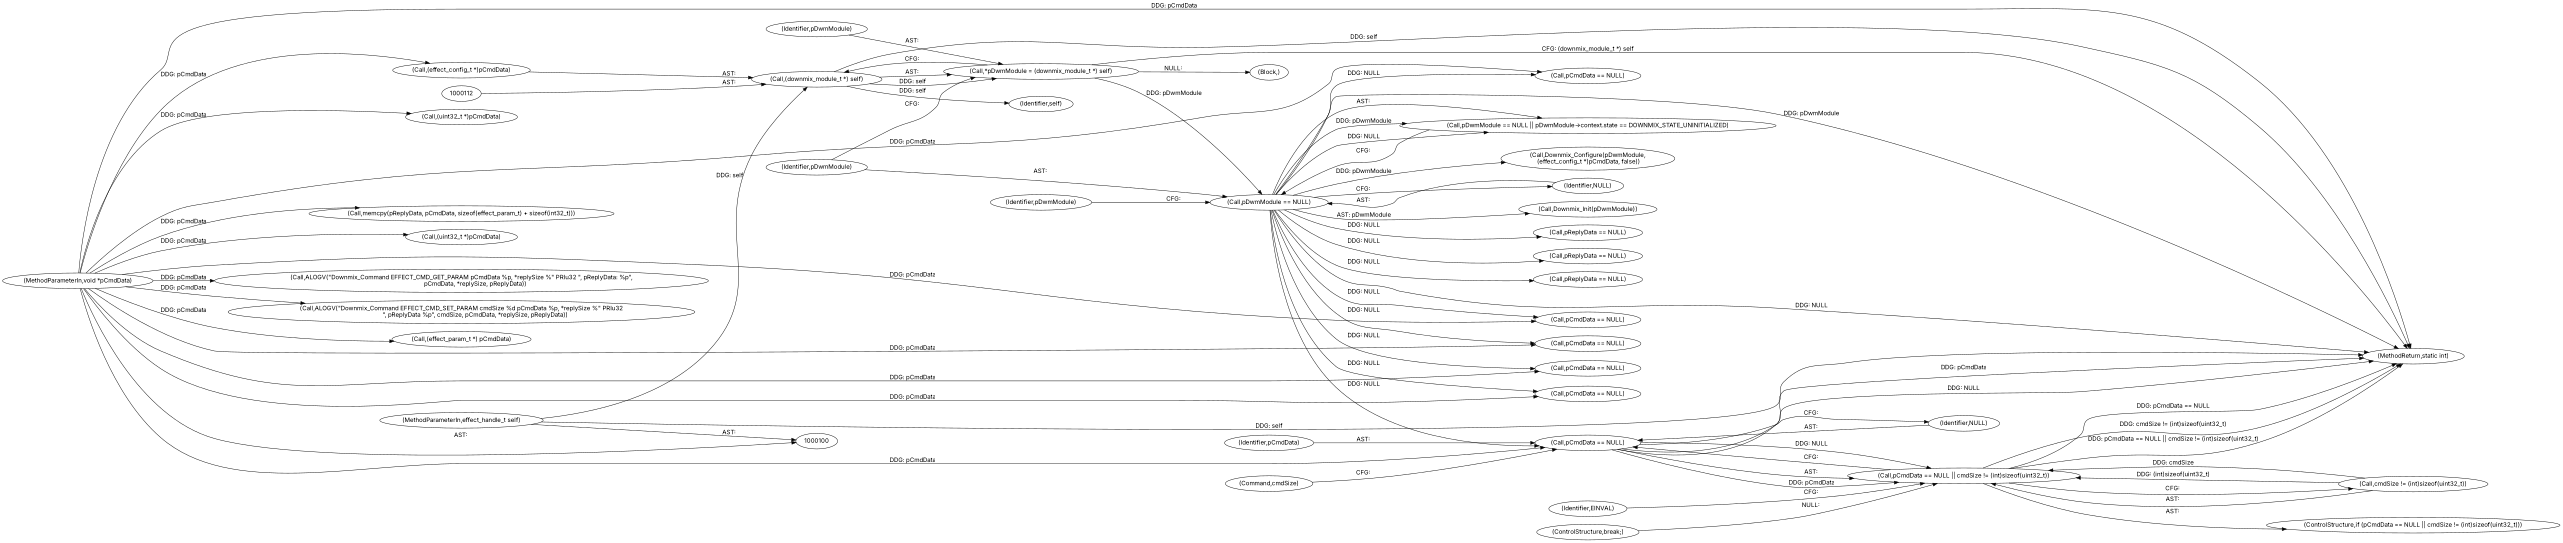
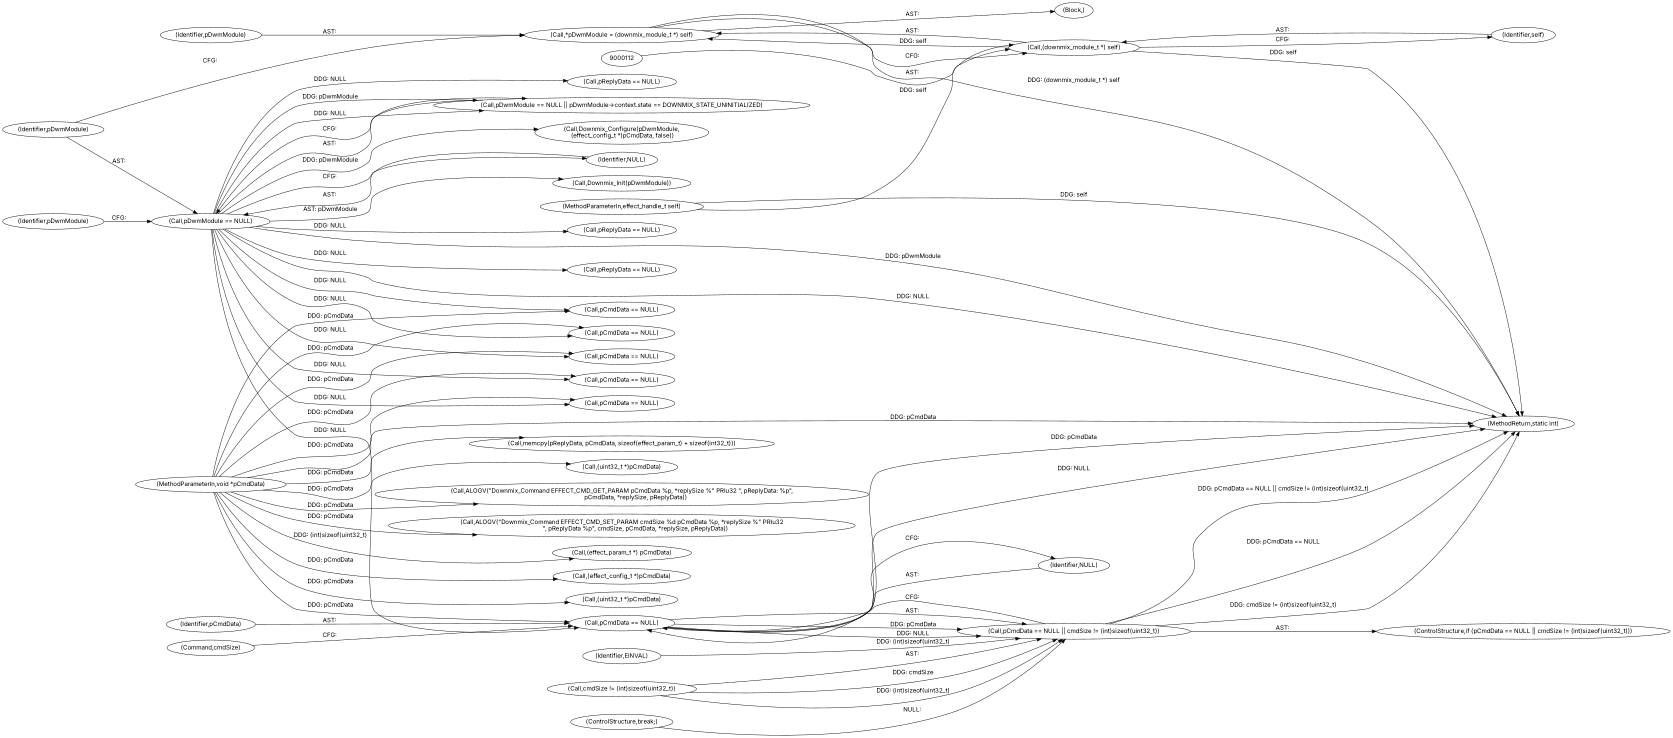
edge "(Call,*pDwmModule = (downmix_module_t *) self)" -> "(MethodReturn,static int)": label "CFG: (downmix_module_t *) self" -> "DDG: (downmix_module_t *) self"
edge "(Call,*pDwmModule = (downmix_module_t *) self)" -> "(Block,)": label "NULL: " -> "AST: "
edge "(Call,(effect_config_t *)pCmdData)" -> "(Call,(downmix_module_t *) self)": now "(Identifier,self)" -> "(Call,(downmix_module_t *) self)"
edge "(Call,(downmix_module_t *) self)" -> "(Identifier,self)": label "DDG: self" -> "CFG: "
node "1000112": label "1000112" -> "9000112"
edge "(Call,*pDwmModule = (downmix_module_t *) self)" -> "(Call,pDwmModule == NULL)": removed, label "DDG: pDwmModule"
edge "(MethodParameterIn,void *pCmdData)" -> "(Call,(effect_param_t *) pCmdData)": label "DDG: pCmdData" -> "DDG: (int)sizeof(uint32_t)"
node "1000100": removed
edge "(Identifier,EINVAL)" -> "(Call,pCmdData == NULL || cmdSize != (int)sizeof(uint32_t))": label "CFG: " -> "DDG: (int)sizeof(uint32_t)"
edge "(Call,pCmdData == NULL || cmdSize != (int)sizeof(uint32_t))" -> "(Call,cmdSize != (int)sizeof(uint32_t))": removed, label "CFG:"
